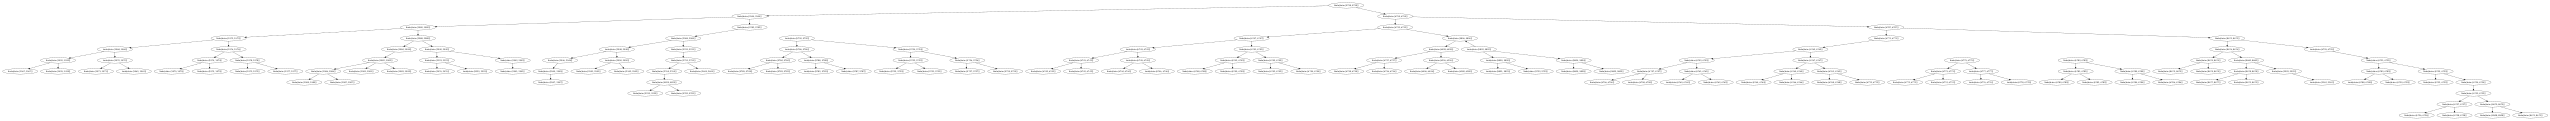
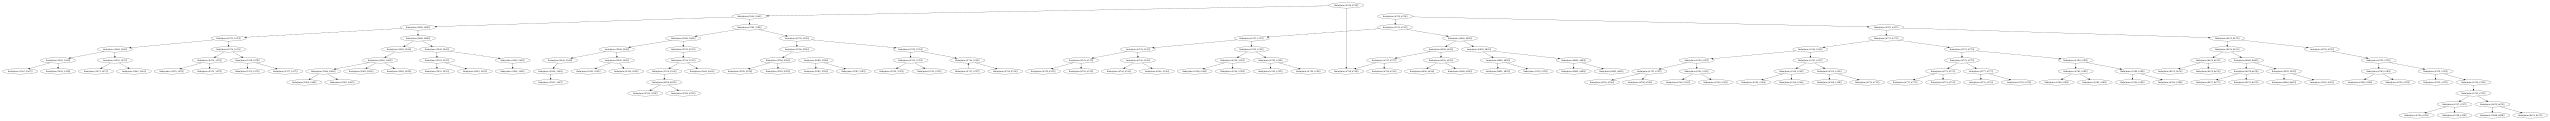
edge "Node{data=[5798, 5798]}" -> "Node{data=[6755, 6755]}": now "Node{data=[5798, 5798]}" -> "Node{data=[6738, 6738]}"
edge "Node{data=[5782, 5782]}" -> "Node{data=[5790, 5790]}": added
edge "Node{data=[5802, 5802]}" -> "Node{data=[5806, 5806]}": reversed
node "Node{data=[6779, 6779]}": added
edge "Node{data=[5786, 5786]}" -> "Node{data=[5788, 5788]}": removed
edge "Node{data=[5796, 5796]}" -> "Node{data=[5797, 5797]}": reversed
node "Node{data=[8681, 8681]}": added
